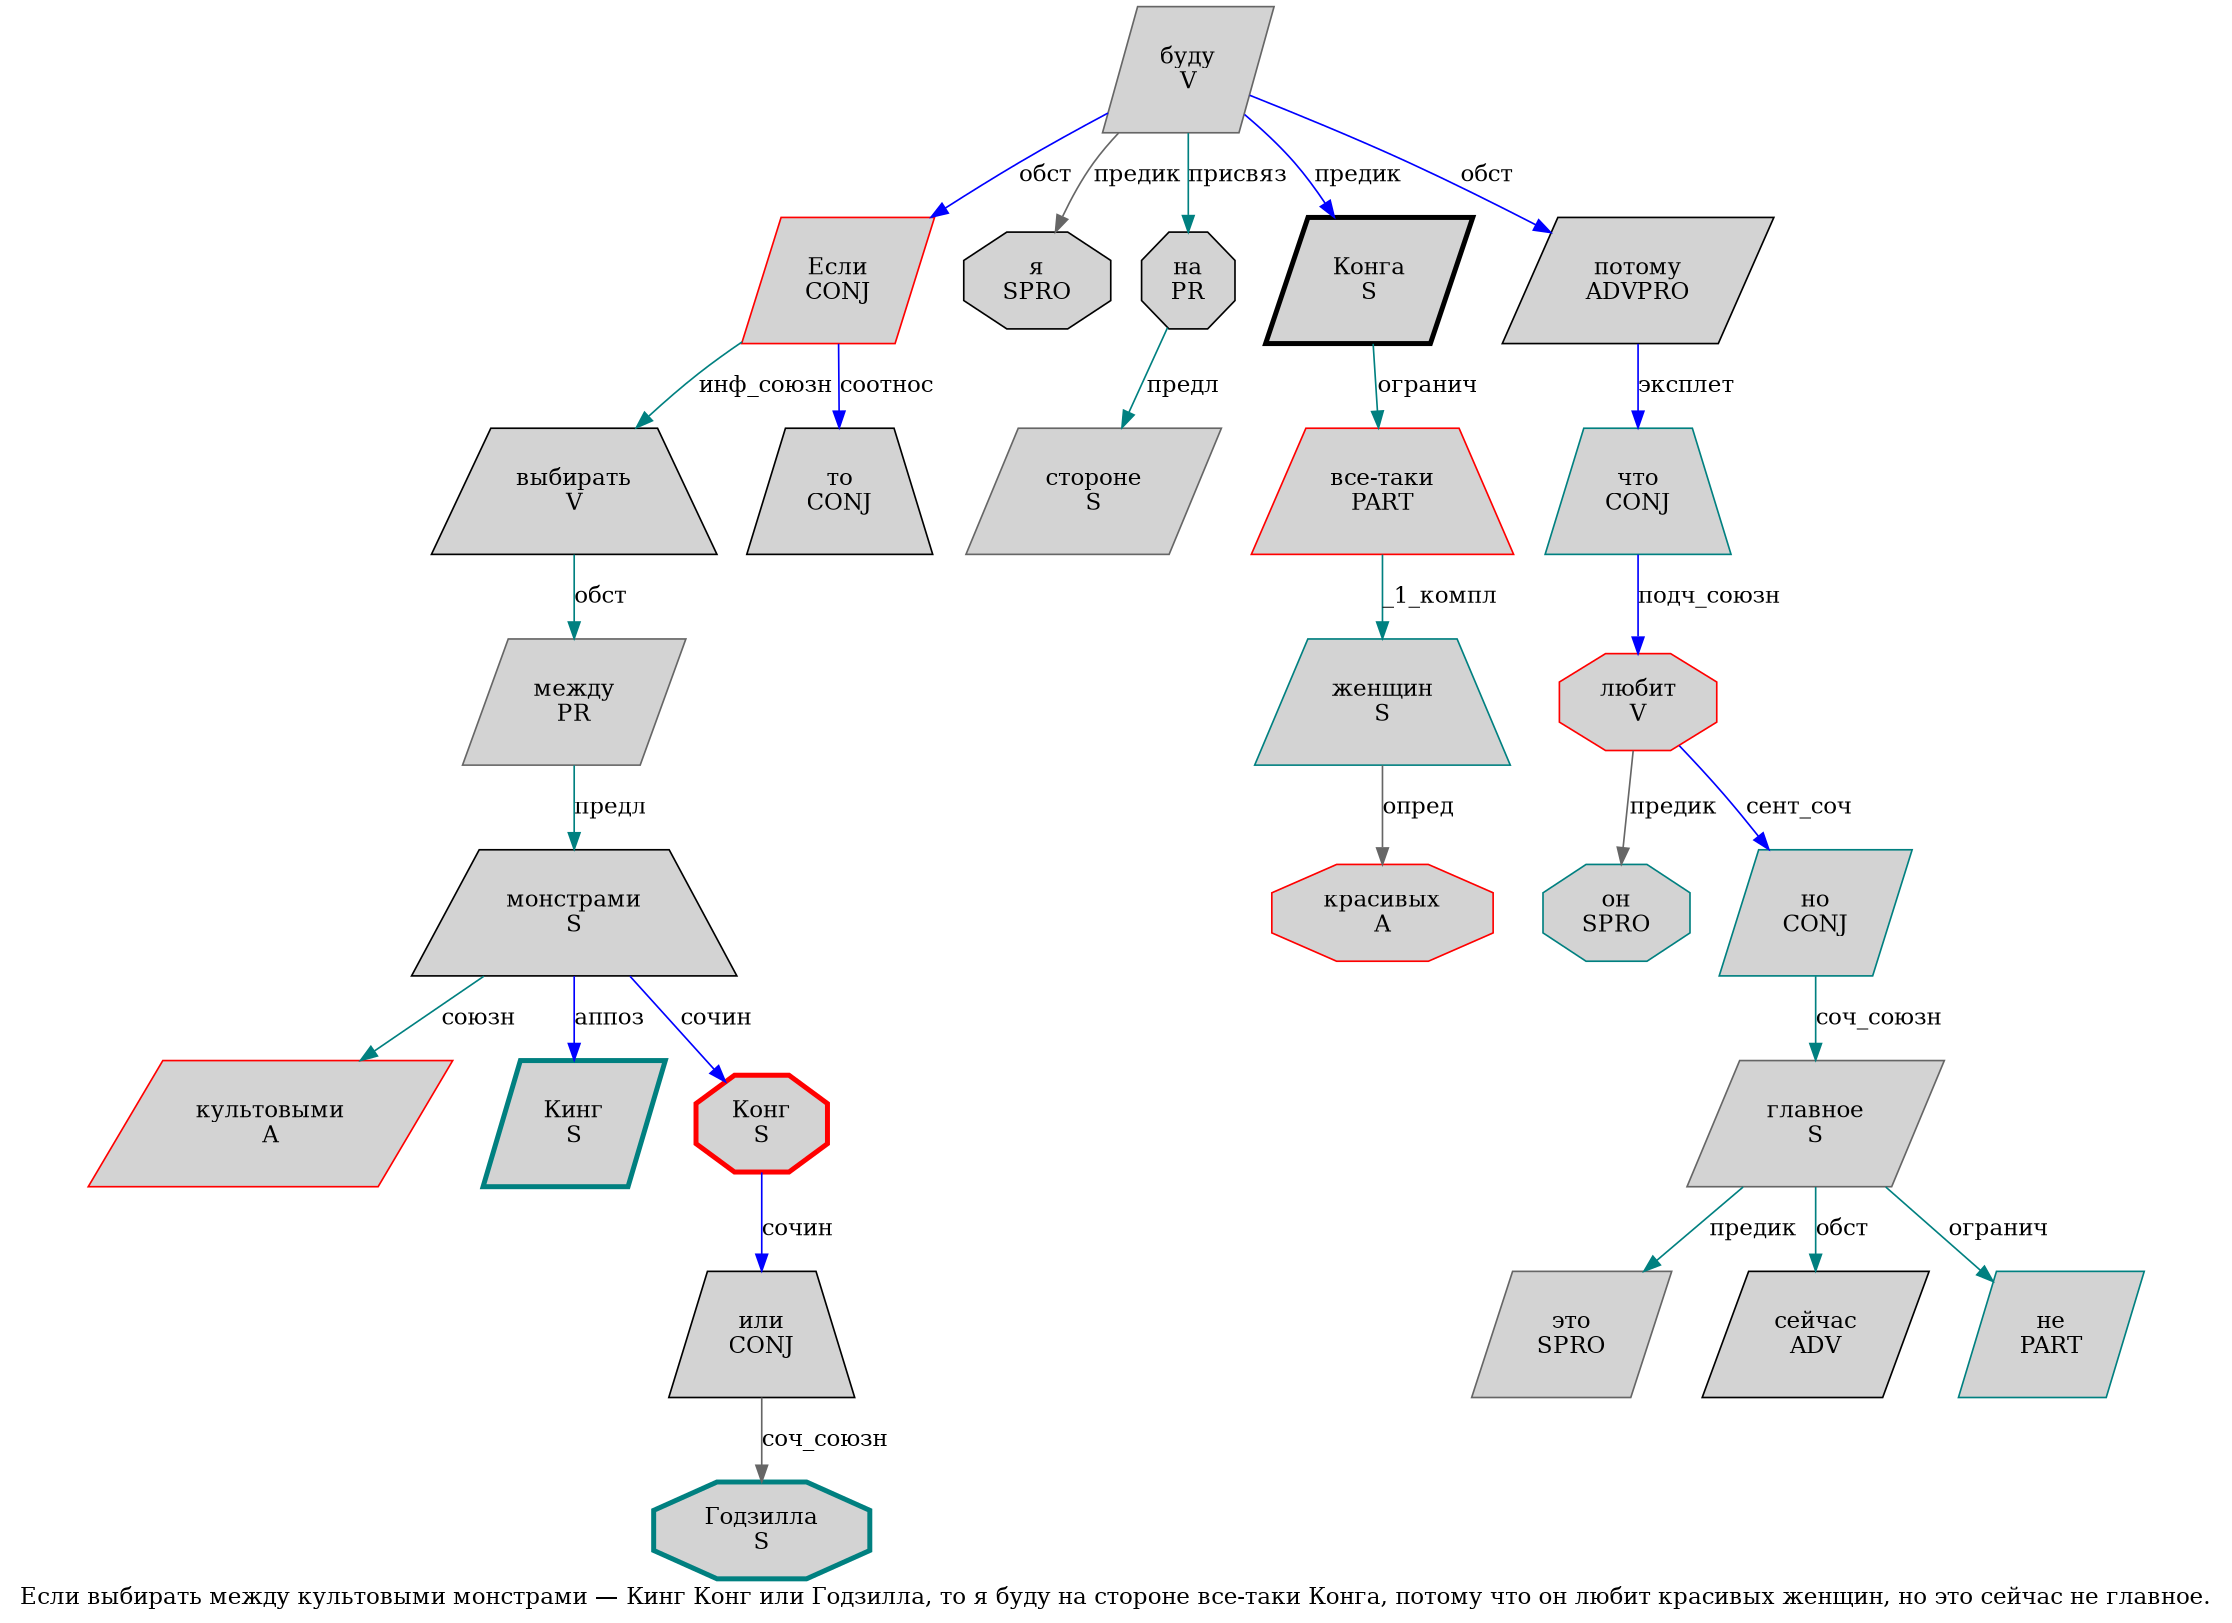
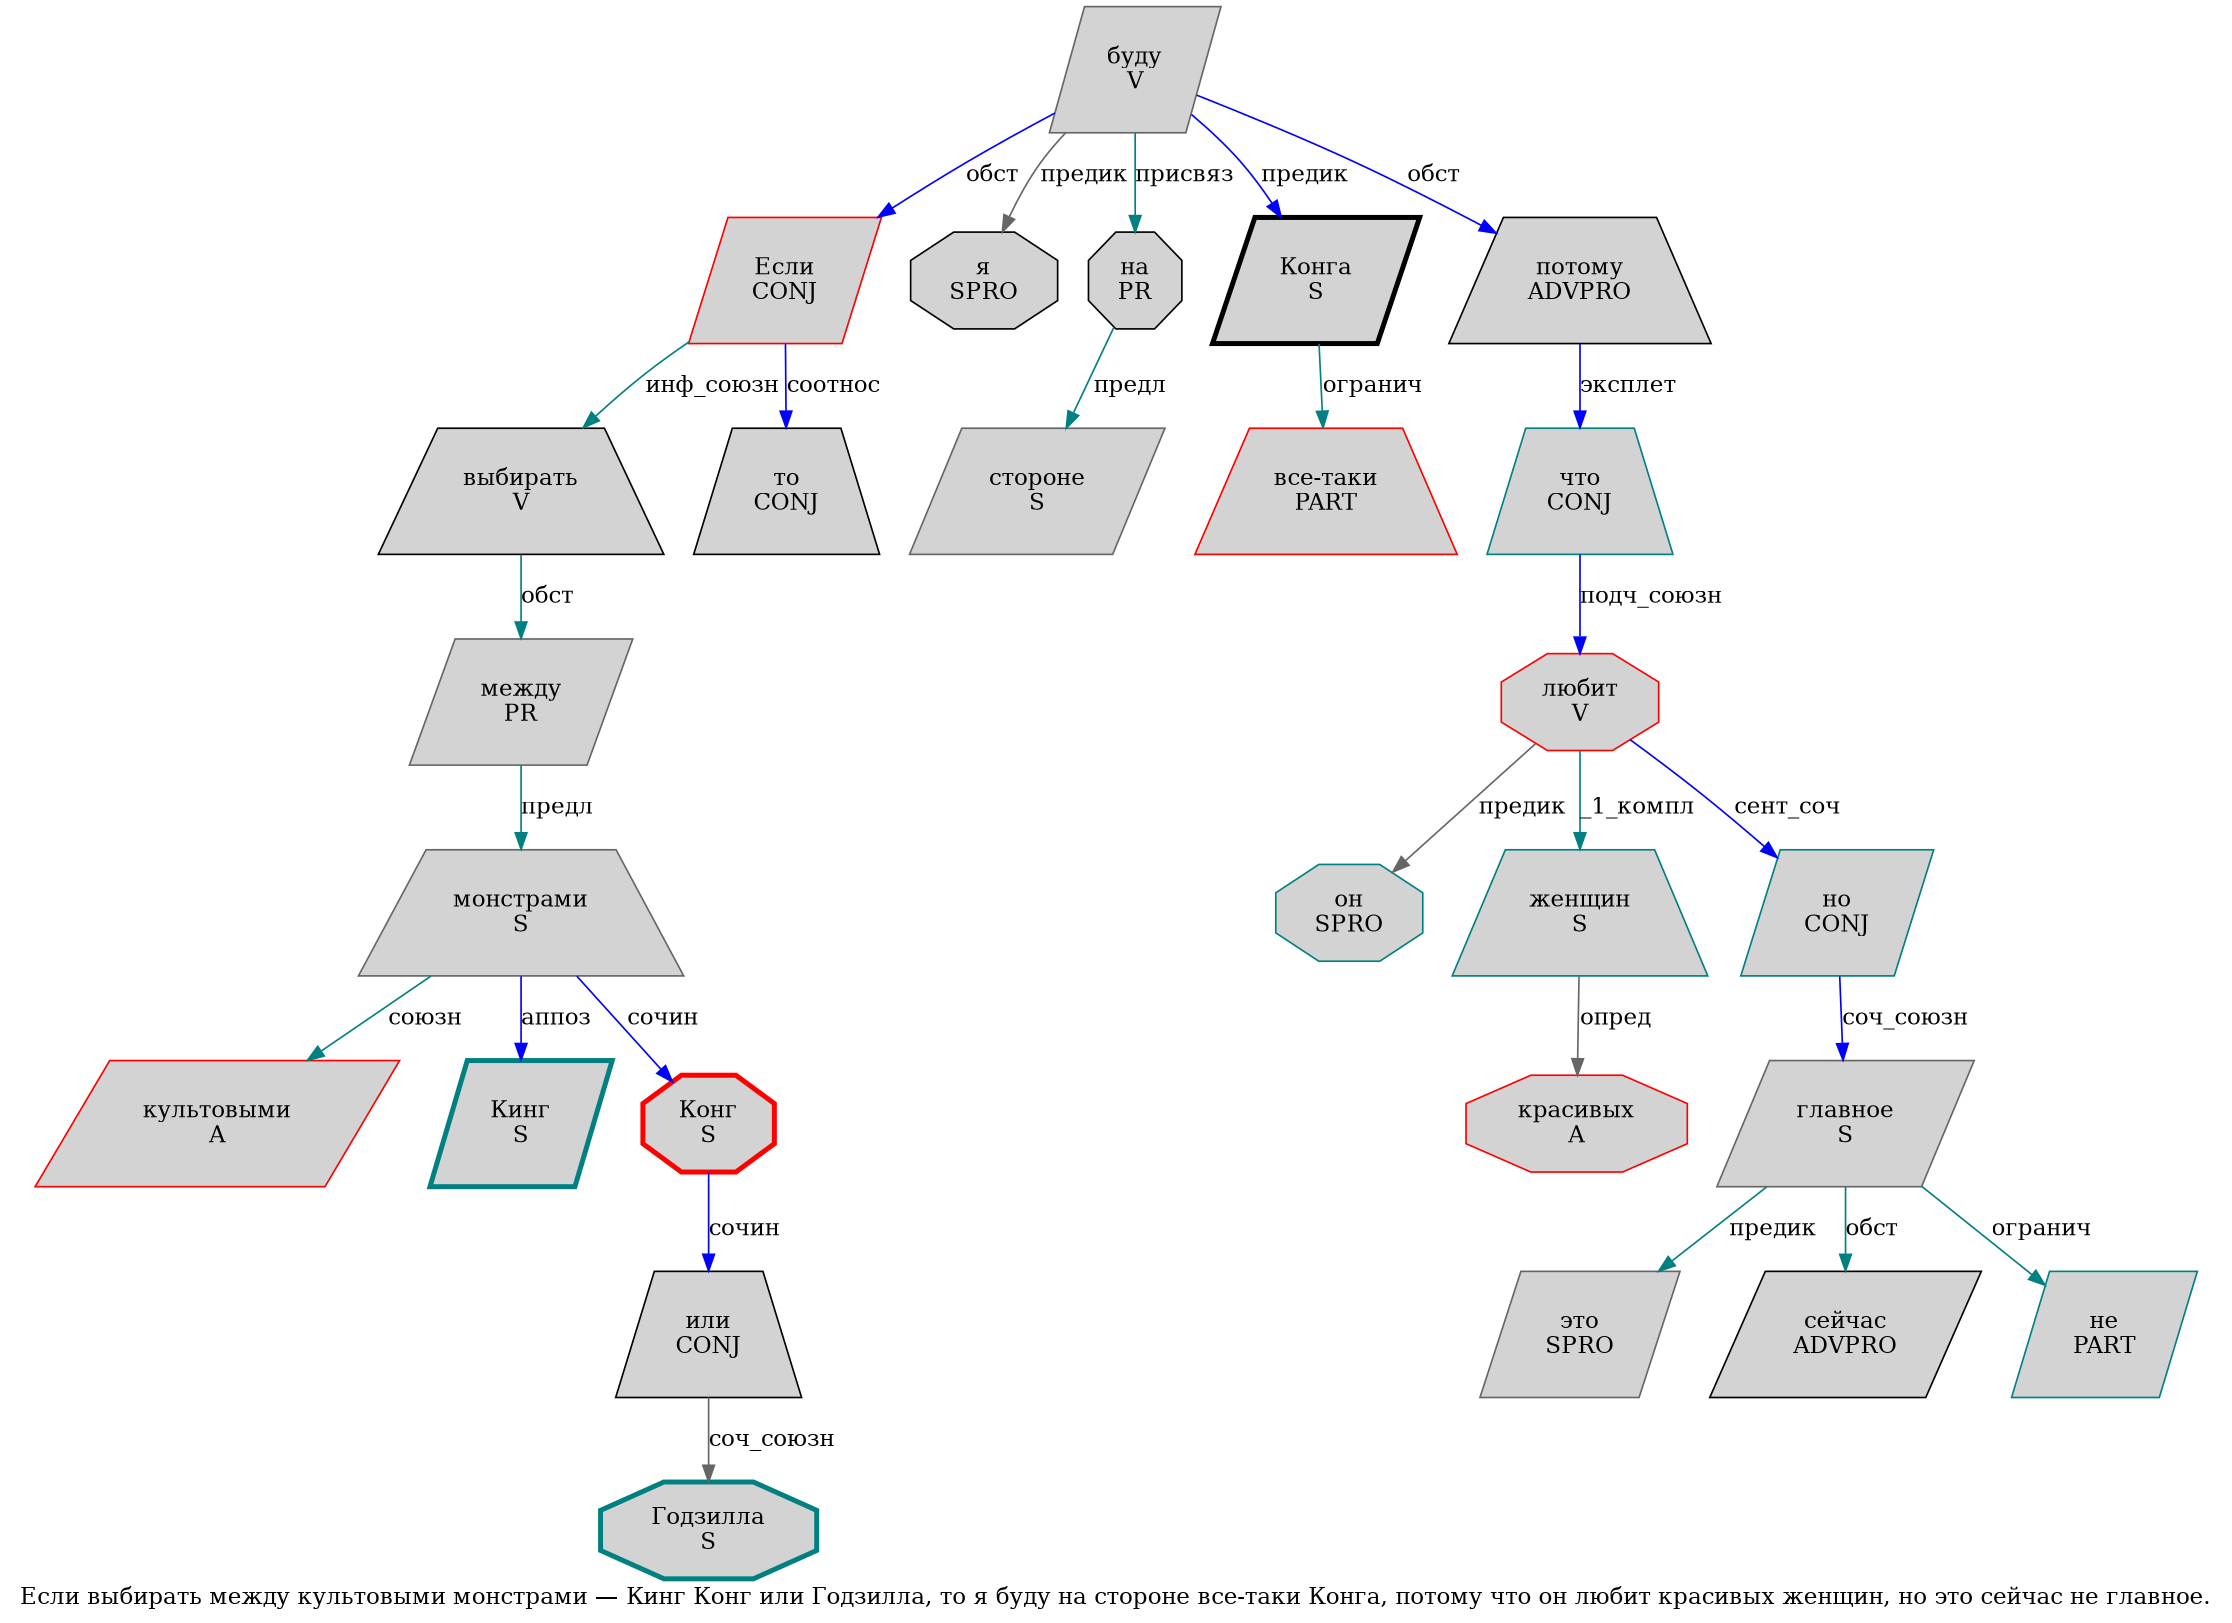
node "потому ADVPRO": shape parallelogram -> trapezium
edge "все-таки PART" -> "женщин S": now "любит V" -> "женщин S"
node "монстрами S": color black -> gray40
edge "но CONJ" -> "главное S": color teal -> blue
node "сейчас ADV": label "сейчас ADV" -> "сейчас ADVPRO"
